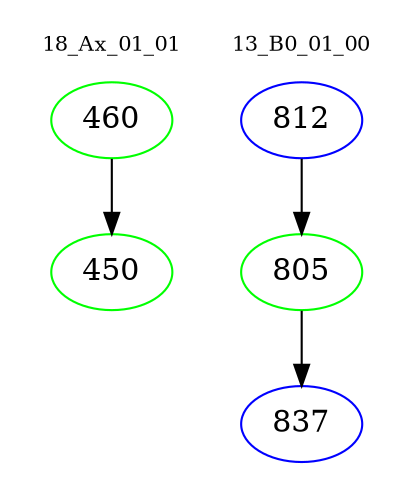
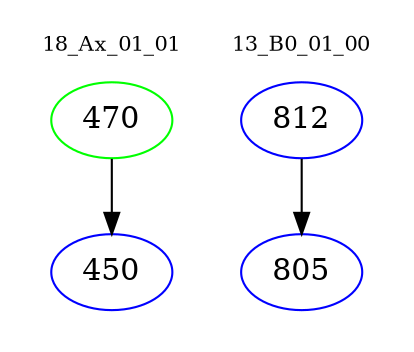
node "460": label "460" -> "470"
node "450": color green -> blue
node "805": color green -> blue
node "837": removed
